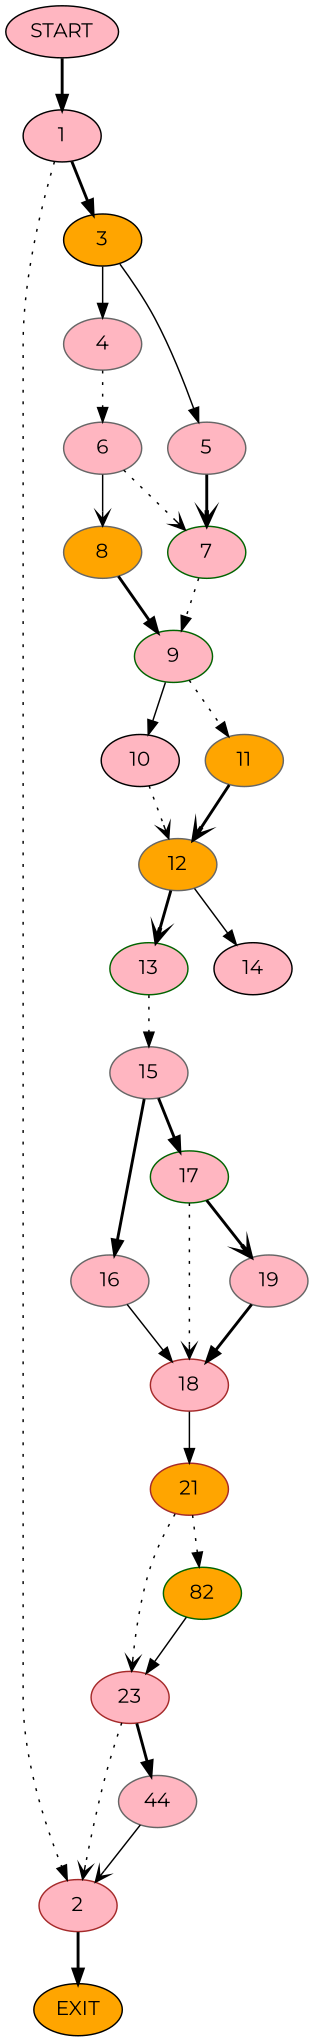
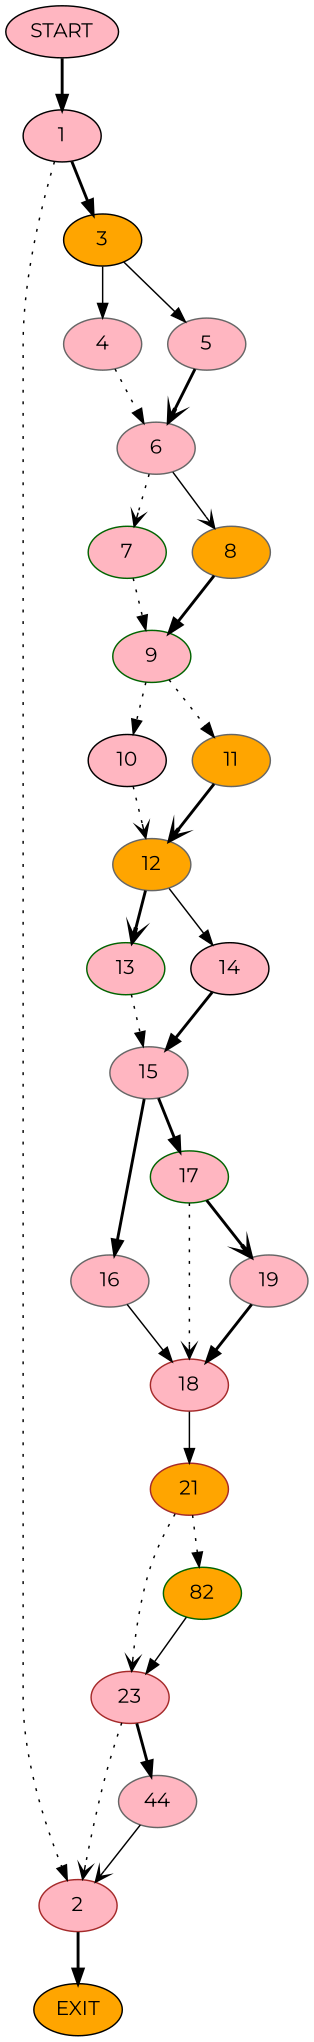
edge "5" -> "7": now "5" -> "6"
edge "9" -> "10": style solid -> dotted
edge "14" -> "15": added
